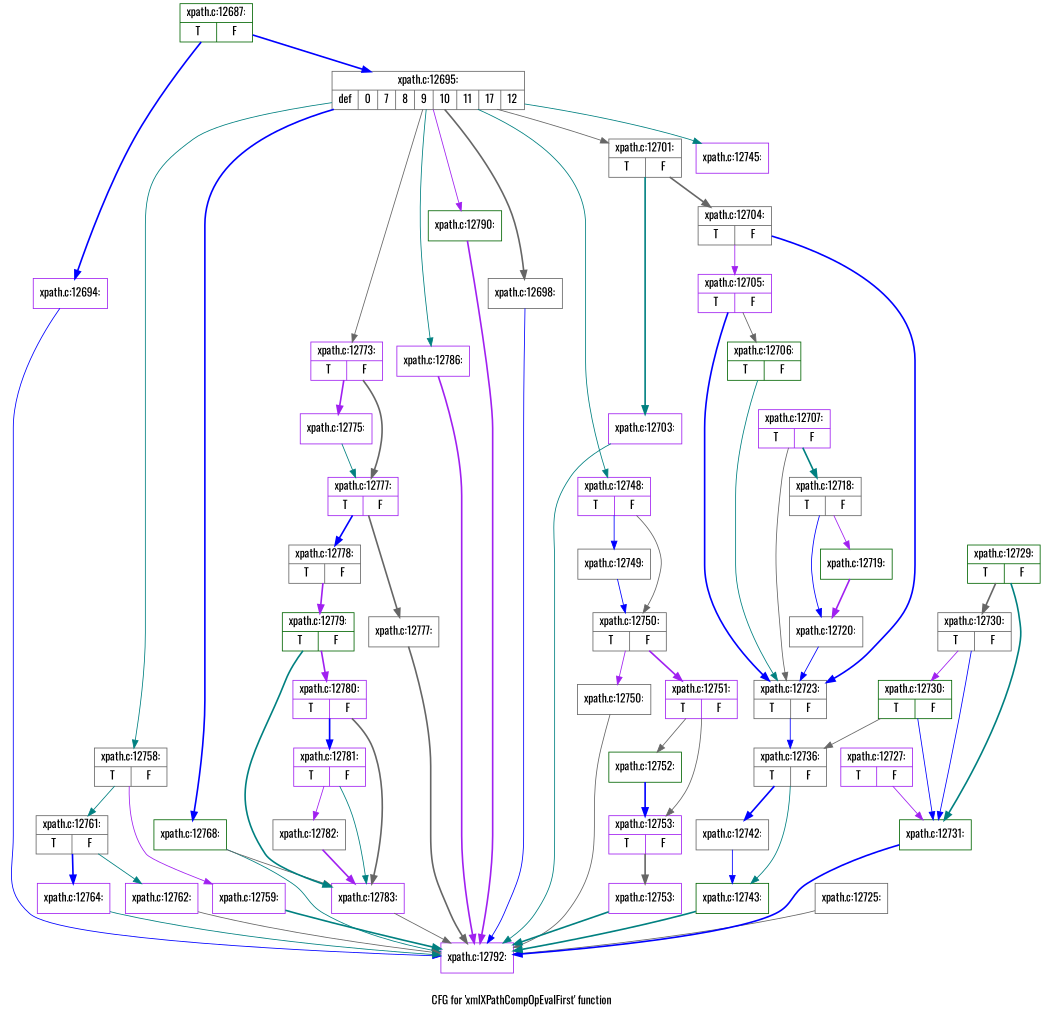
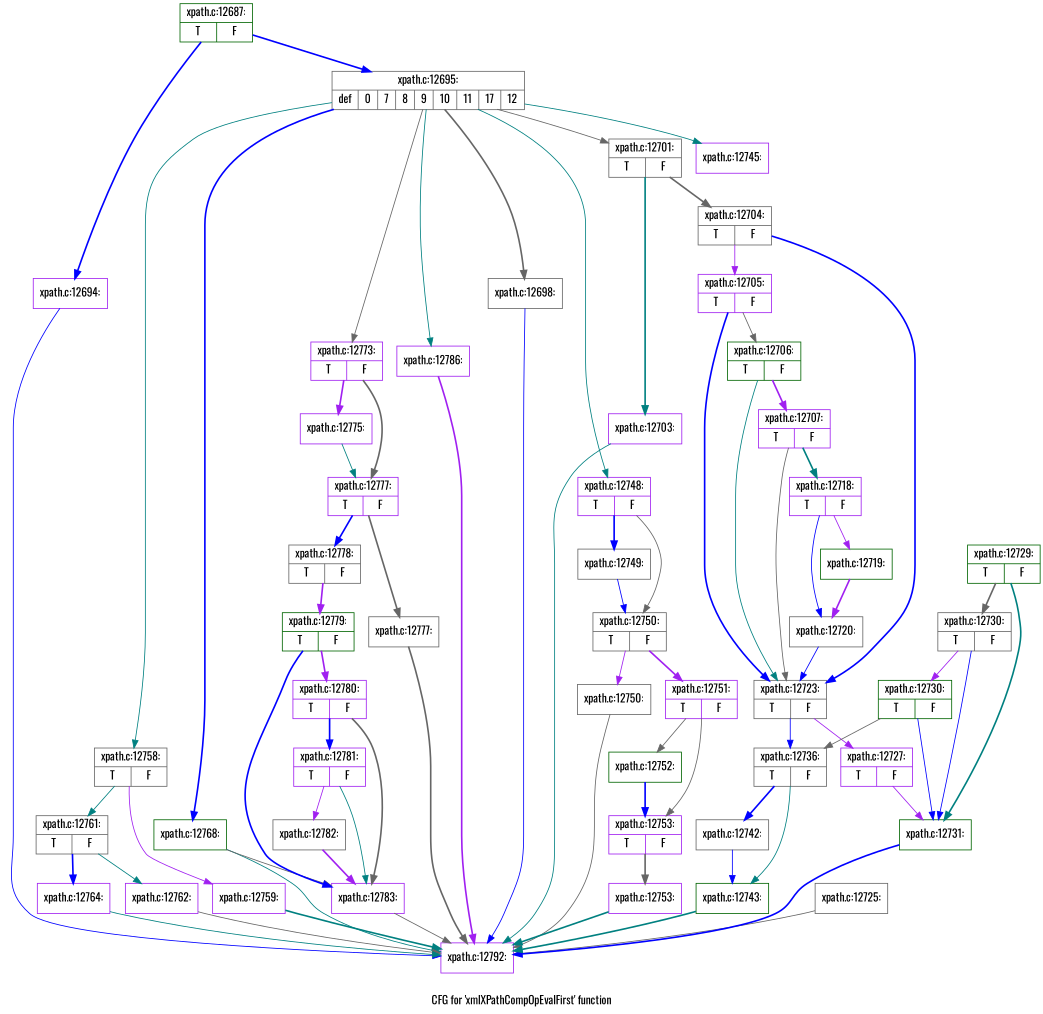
node "xpath.c:12790:": removed
edge "xpath.c:12706:" -> "xpath.c:12707:": added
node "xpath.c:12718:": color gray40 -> purple
edge "xpath.c:12748:" -> "xpath.c:12749:": style solid -> bold
edge "xpath.c:12723:" -> "xpath.c:12727:": added
edge "xpath.c:12779:" -> "xpath.c:12783:": color teal -> blue
